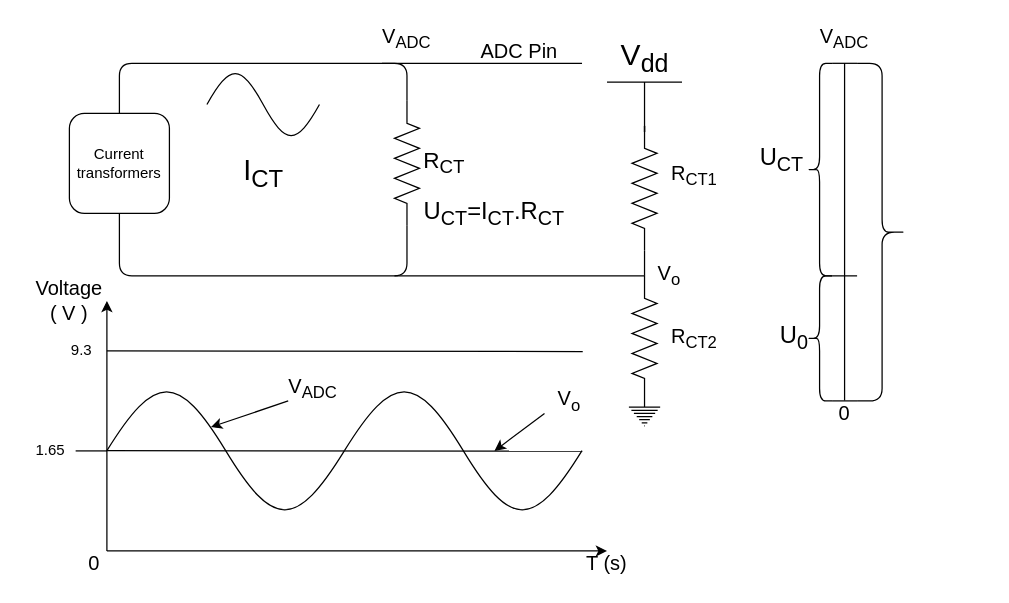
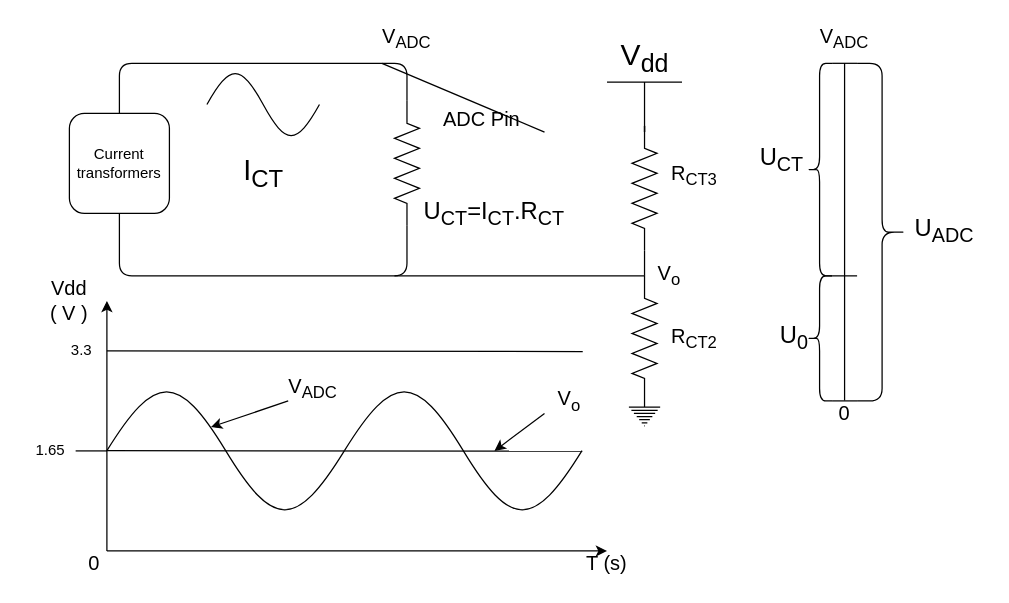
node "ADC Pin": moved (519, 51) -> (482, 119)
node "RCT": removed
node "RCT1": label "RCT1" -> "RCT3"
node "UADC": added
node "Voltage ( V )": label "Voltage ( V )" -> "Vdd ( V )"
node "9.3": label "9.3" -> "3.3"
